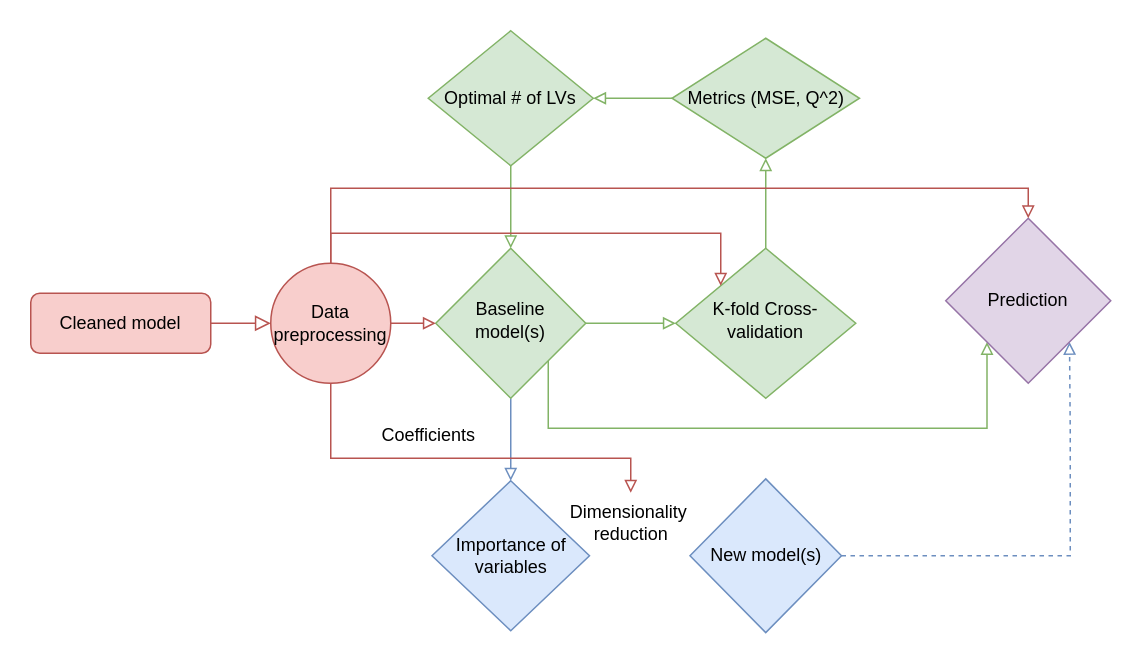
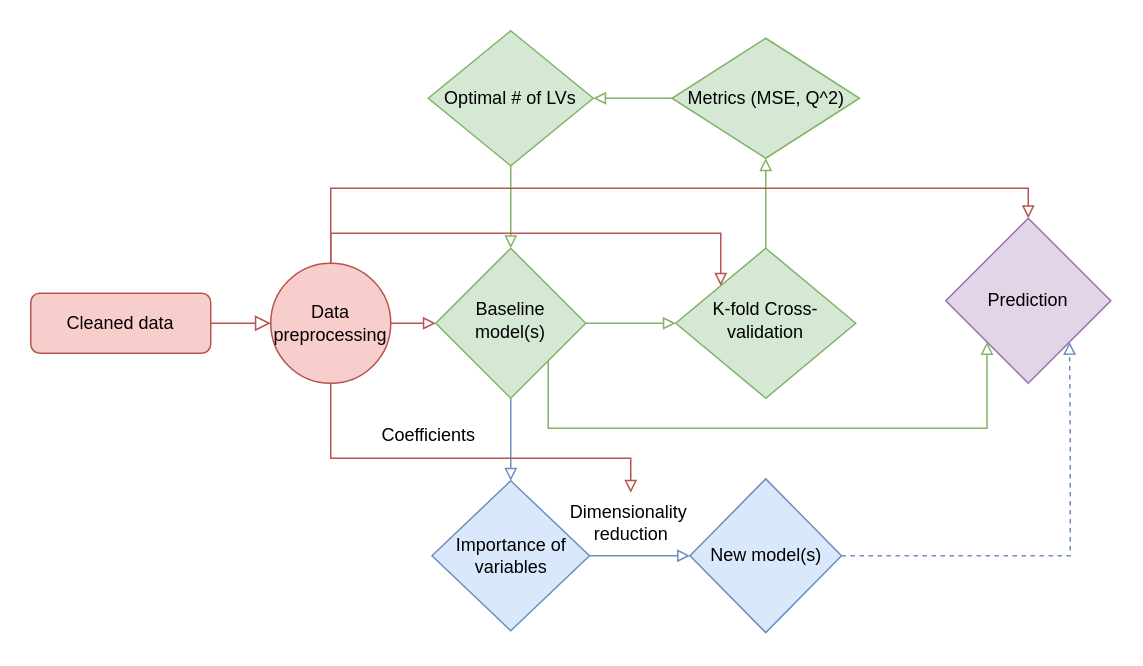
node "Cleaned model": label "Cleaned model" -> "Cleaned data"
edge "Importance of variables" -> "New model(s)": added
